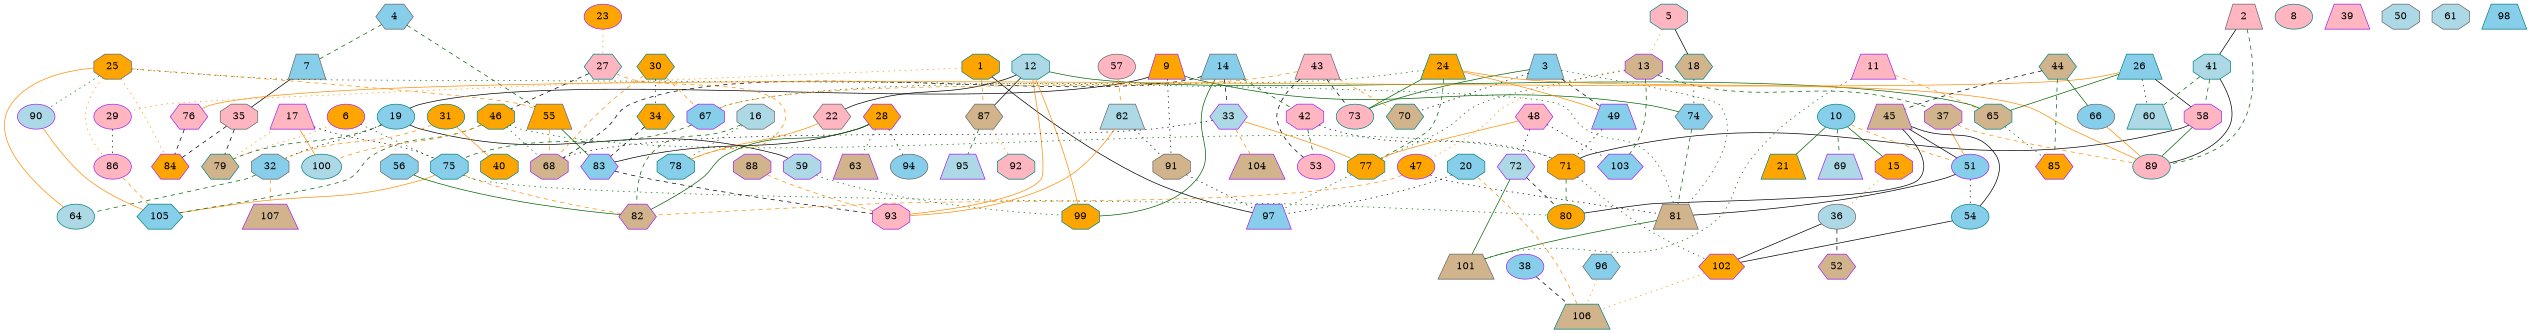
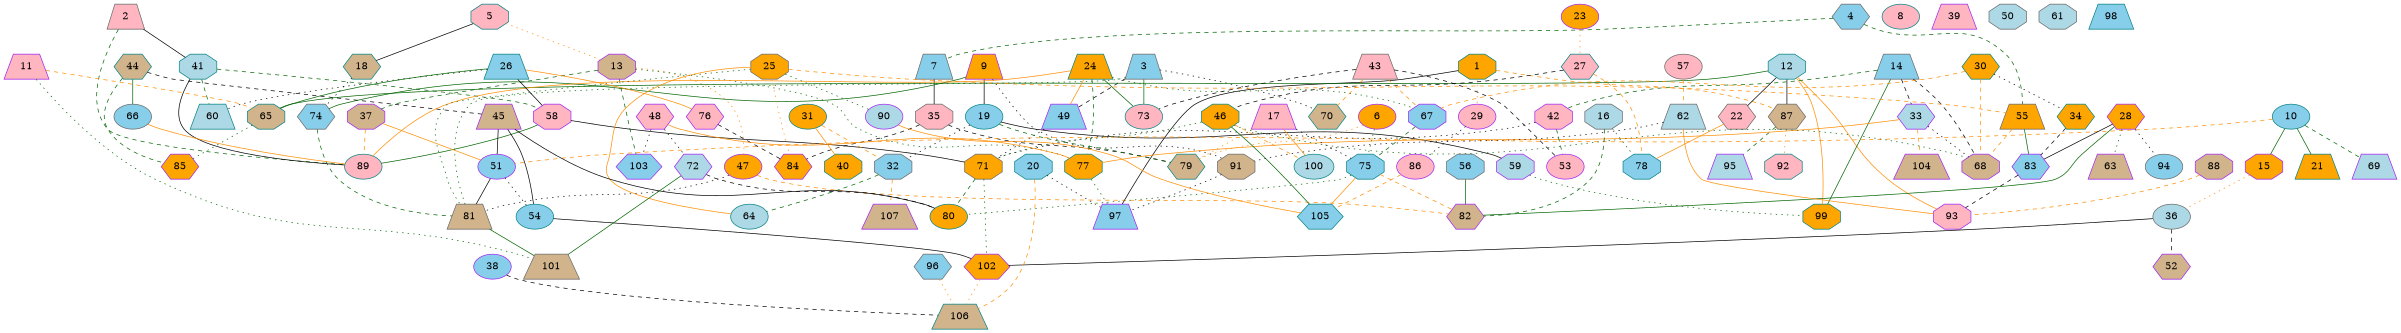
edge "25" -- "86": removed
edge "46" -- "105": style dashed -> solid
